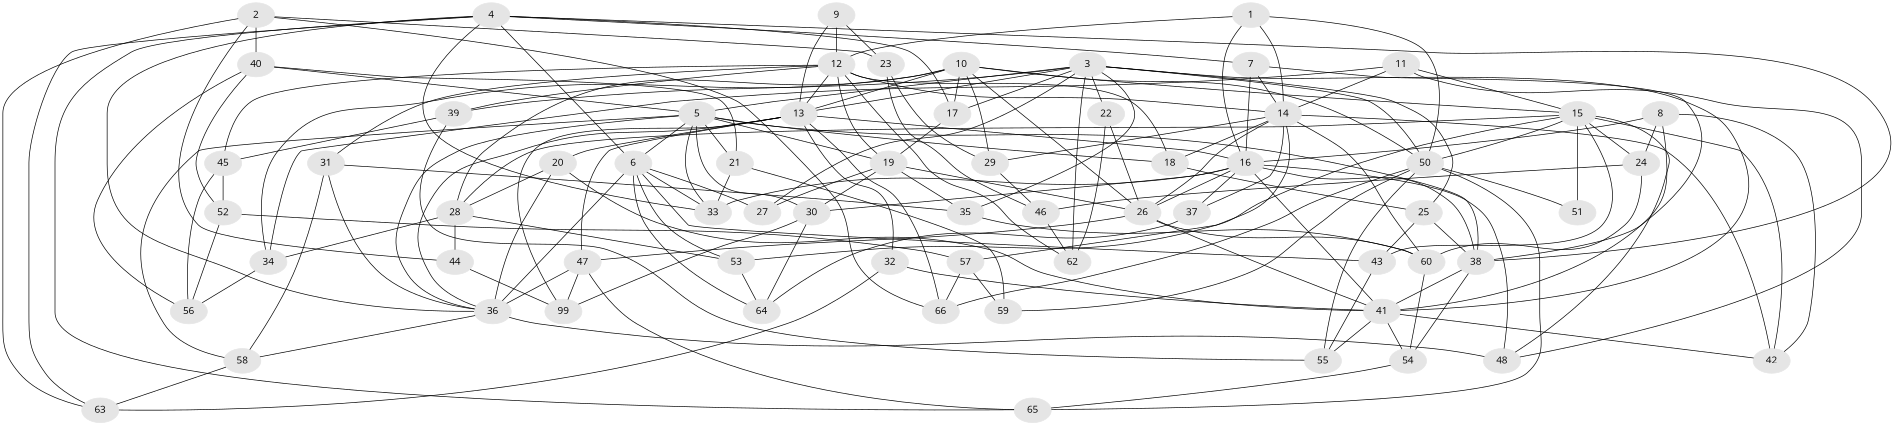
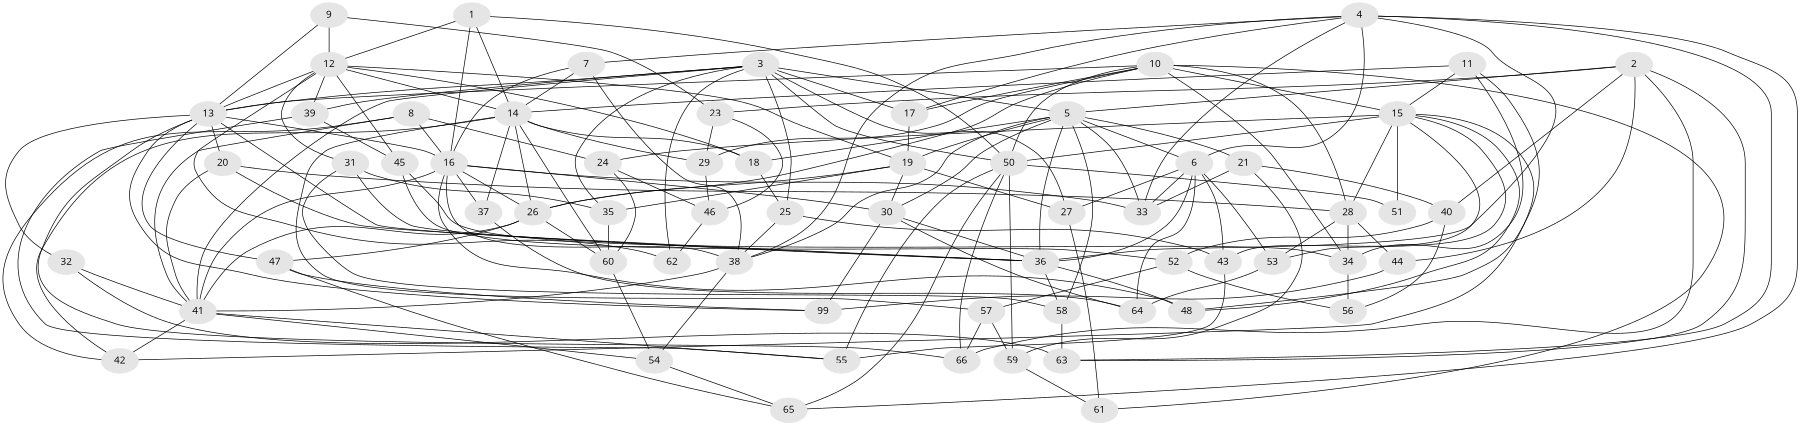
edge "40" -- "5": now "2" -- "5"
node "22": removed
edge "45" -- "56": now "45" -- "34"
edge "47" -- "36": now "30" -- "36"
node "61": added
